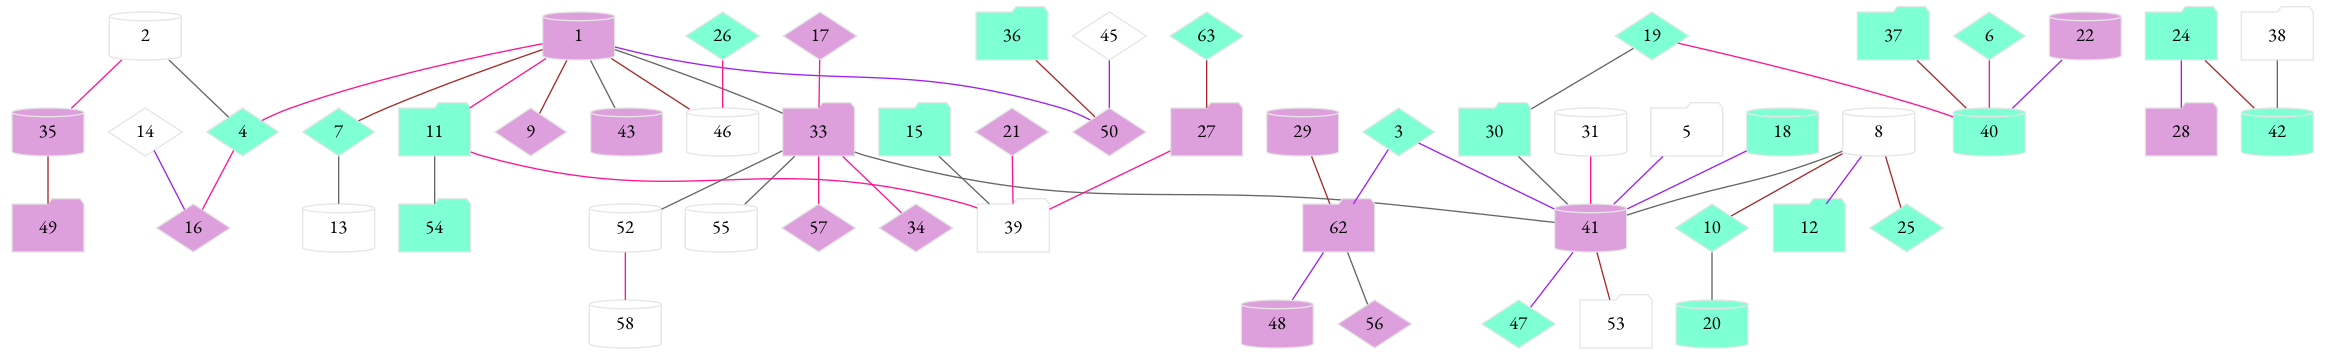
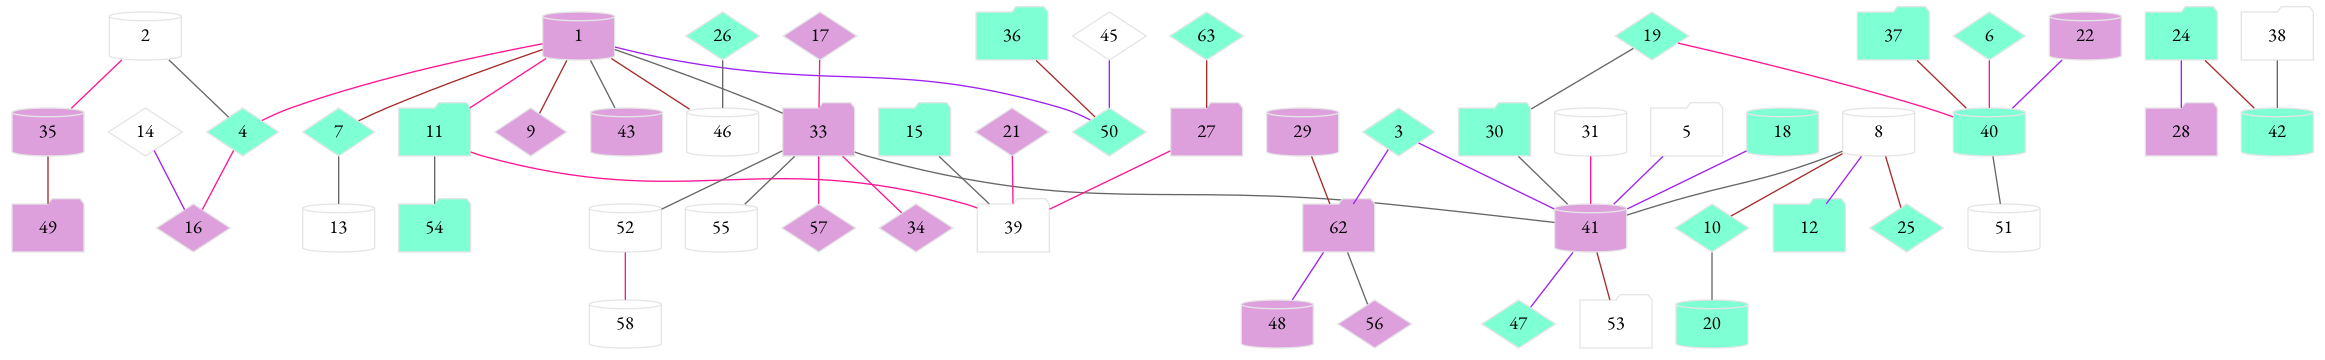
edge "26" -- "46": color deeppink -> gray40
node "50": fillcolor plum -> aquamarine
node "51": added
